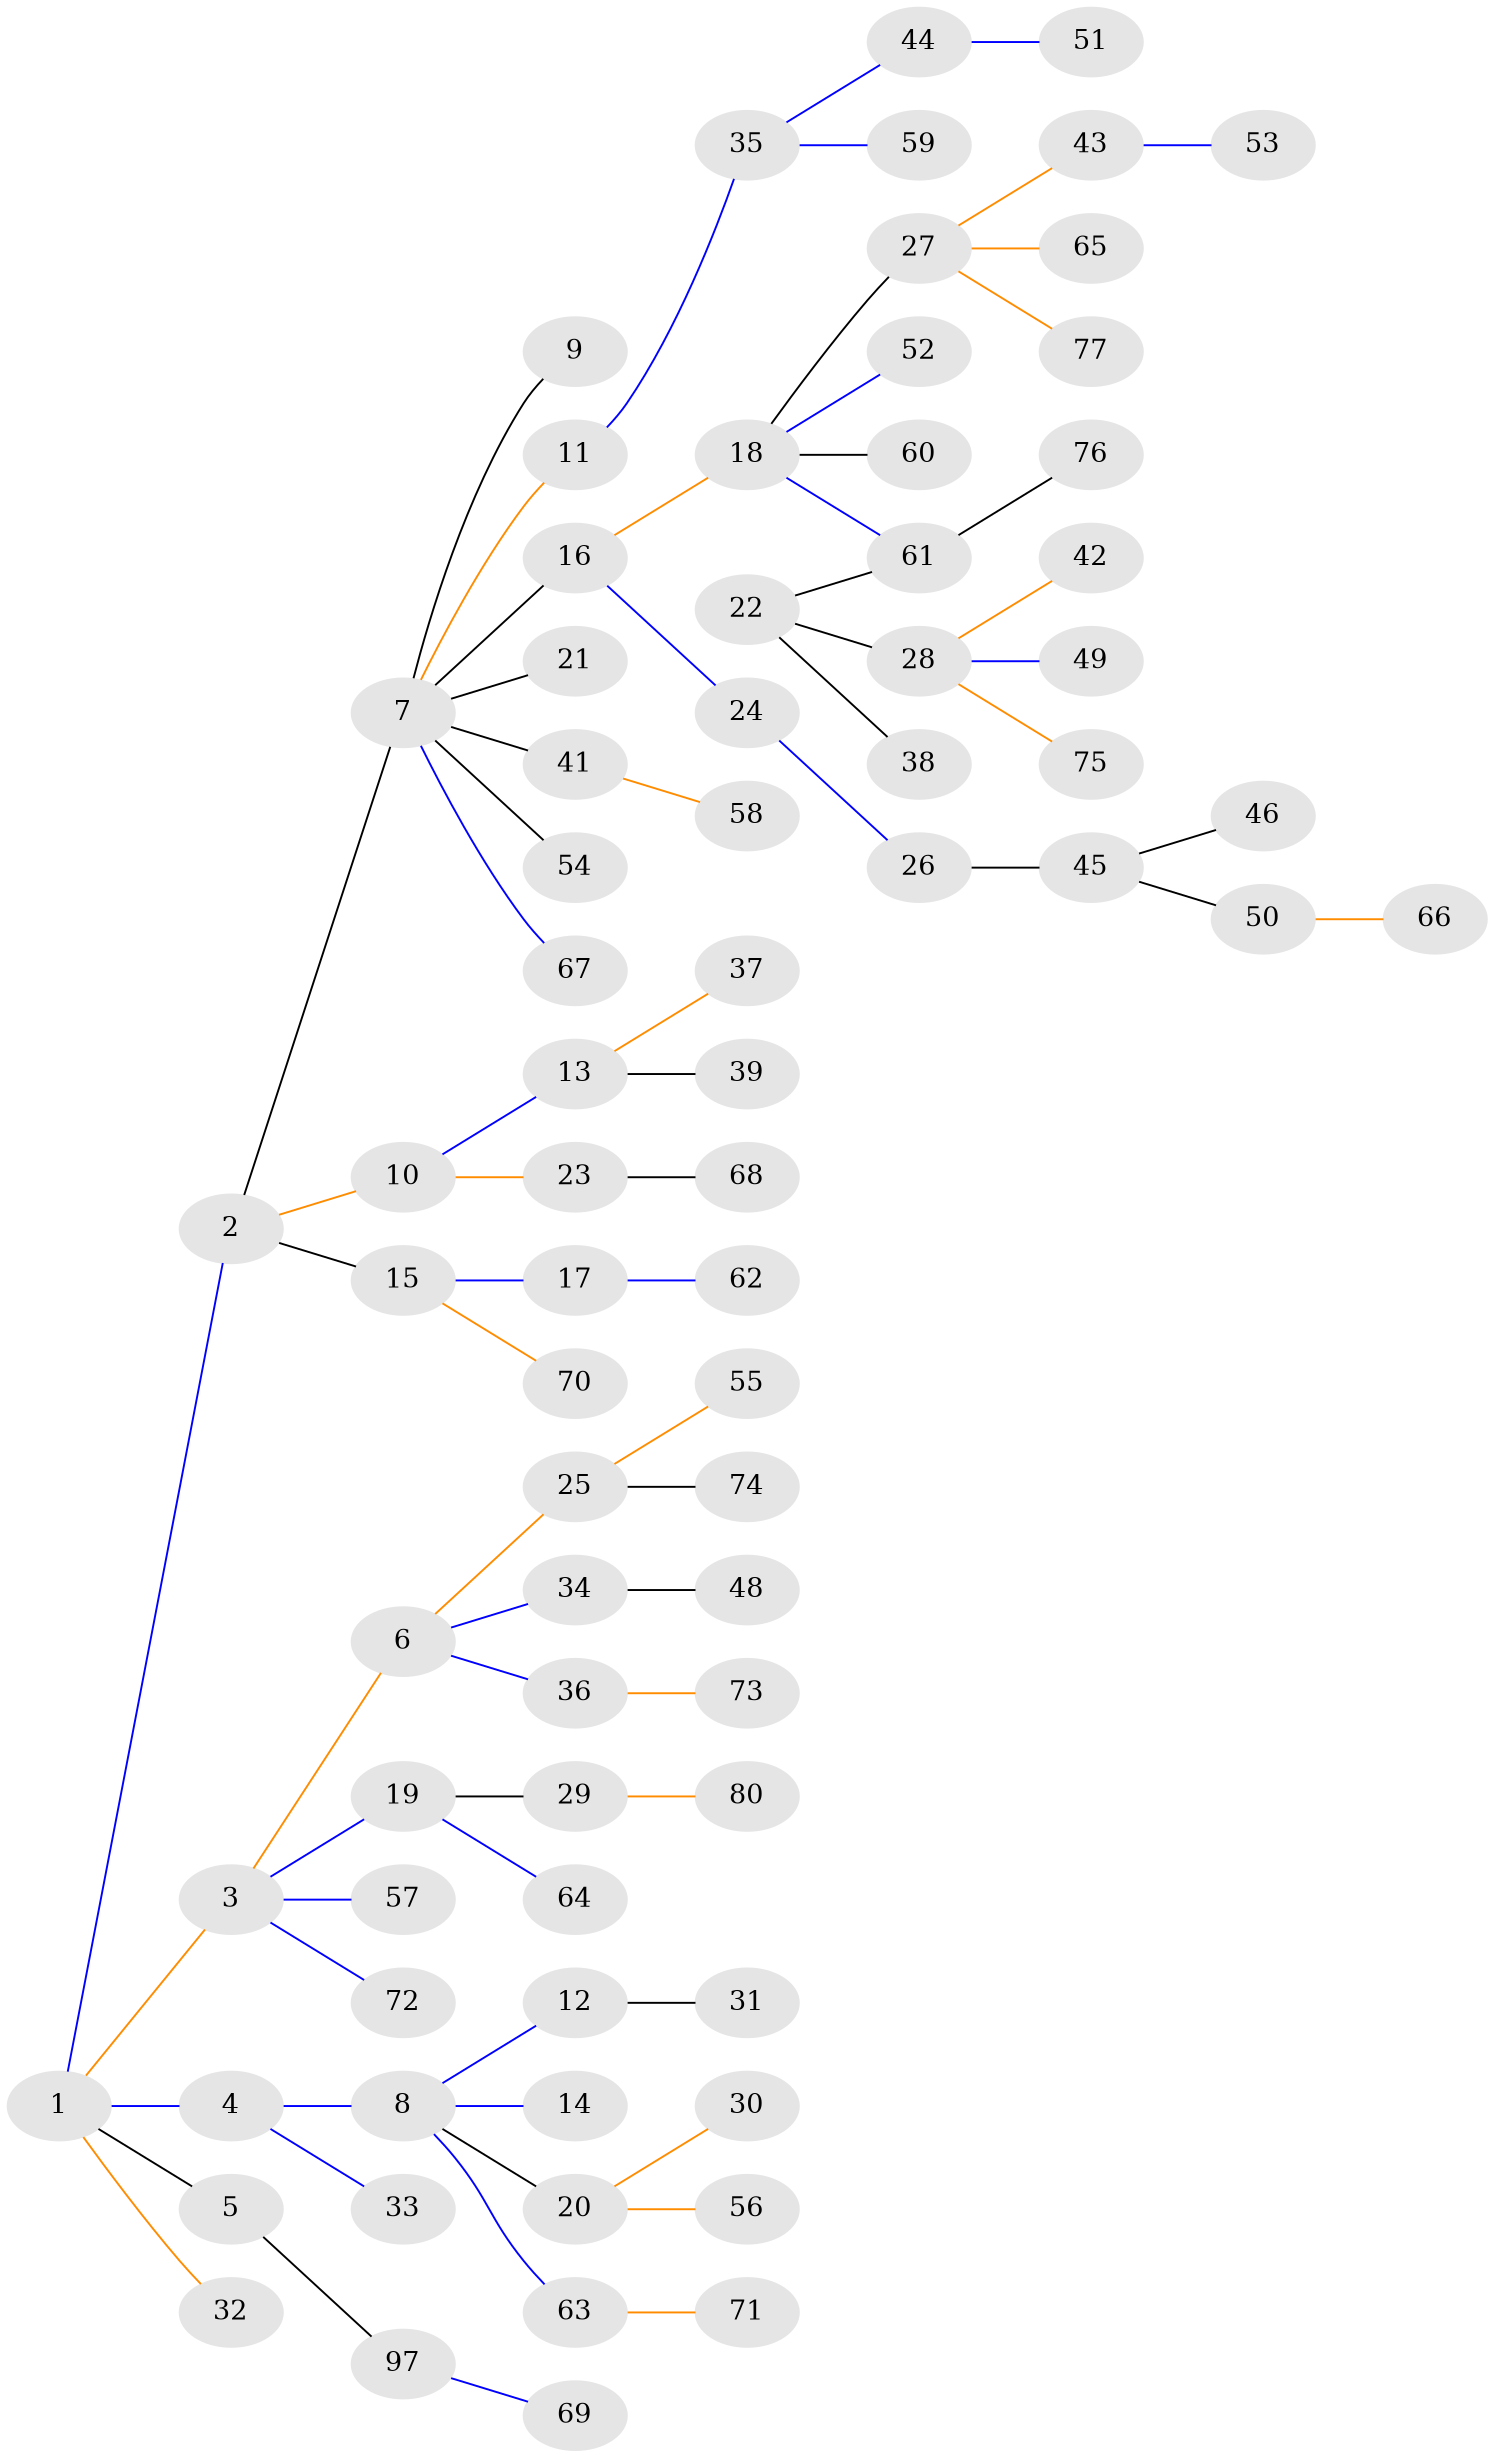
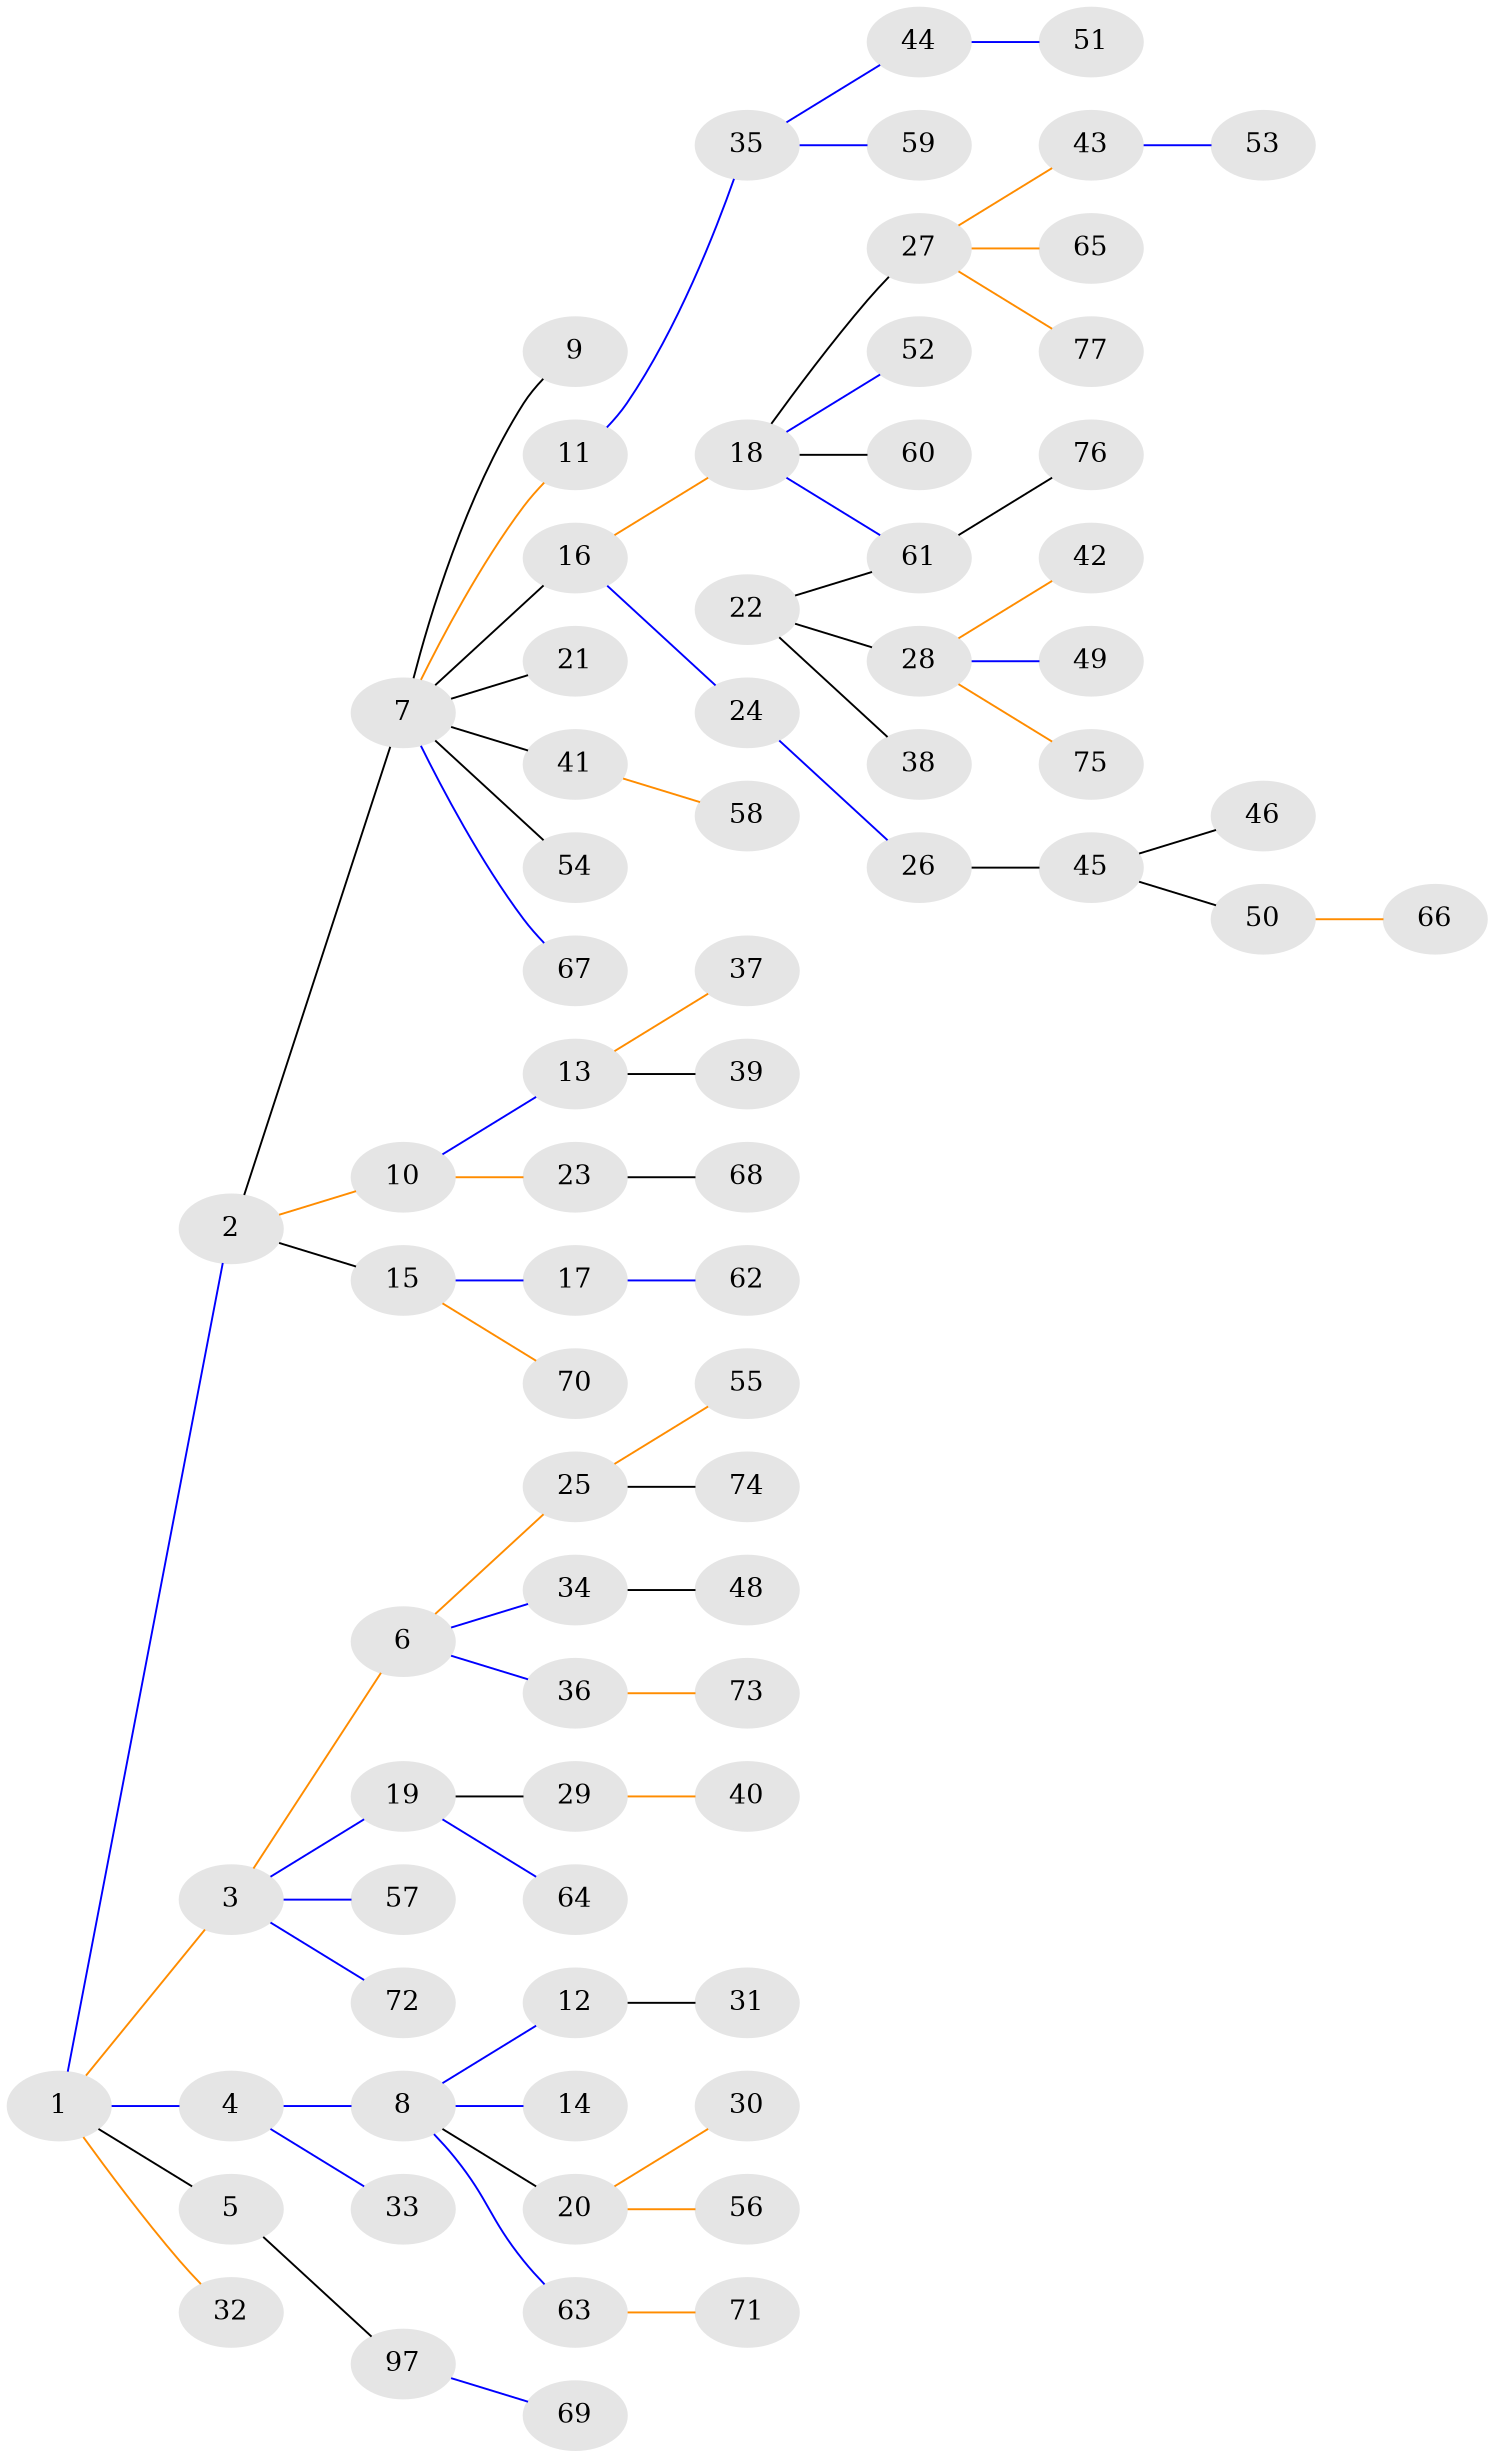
node "80": label "80" -> "40"
